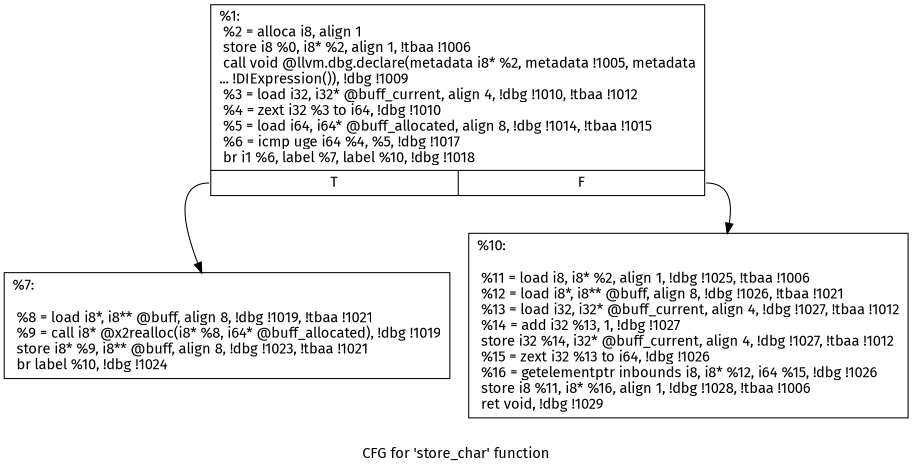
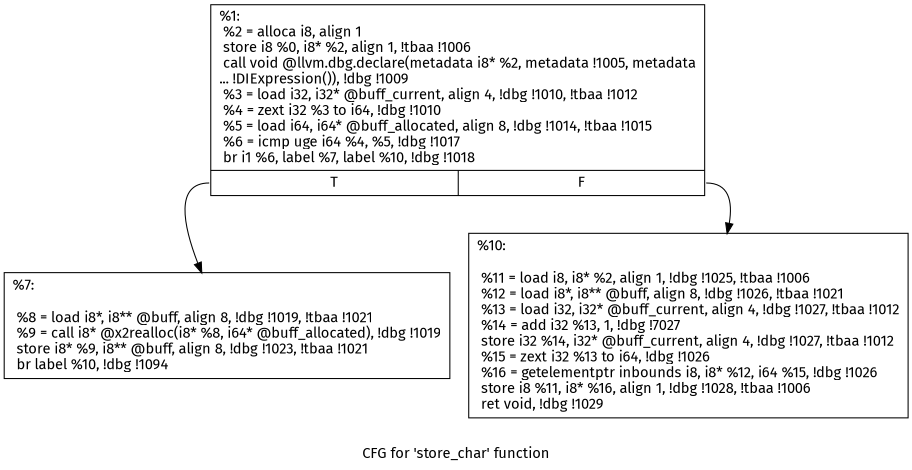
node "%10:": text "%14 = add i32 %13, 1, !dbg !1027" -> "%14 = add i32 %13, 1, !dbg !7027"
node "%7:": text "br label %10, !dbg !1024" -> "br label %10, !dbg !1094"
